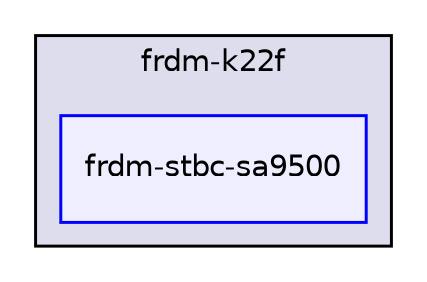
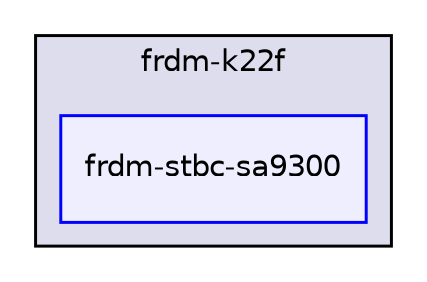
node "frdm-stbc-sa9500": label "frdm-stbc-sa9500" -> "frdm-stbc-sa9300"
